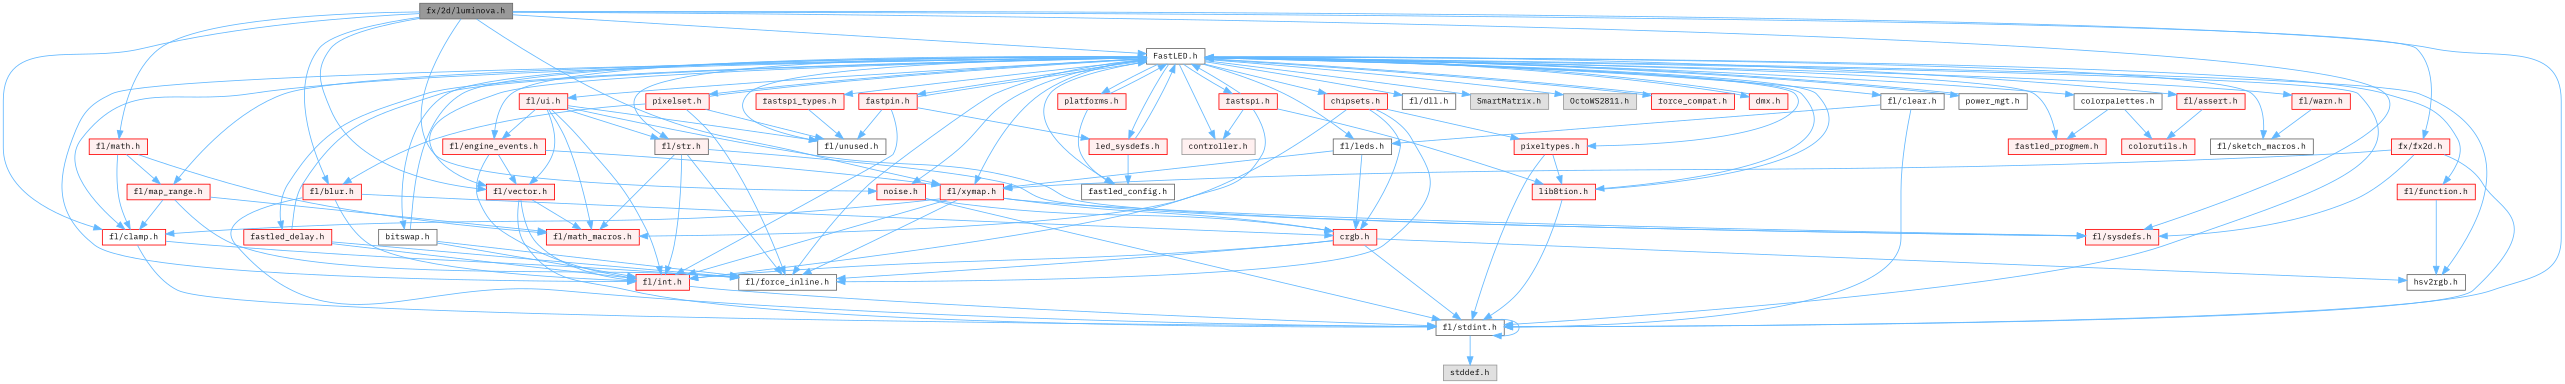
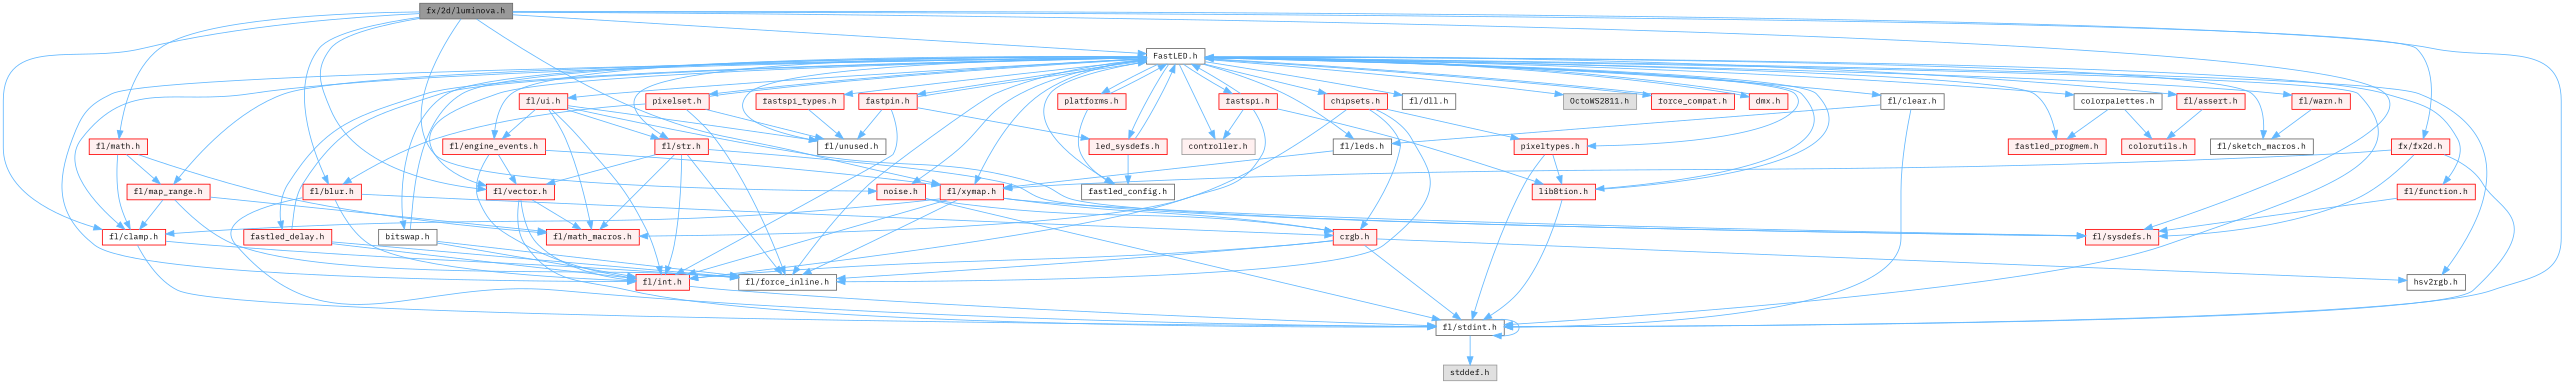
node "SmartMatrix.h": removed
node "power_mgt.h": removed
edge "fl/ui.h" -> "fl/vector.h": now "fl/str.h" -> "fl/vector.h"
node "fl/str.h": color grey40 -> red
edge "fl/leds.h" -> "crgb.h": removed
edge "fl/function.h" -> "hsv2rgb.h": now "fl/function.h" -> "fl/sysdefs.h"
